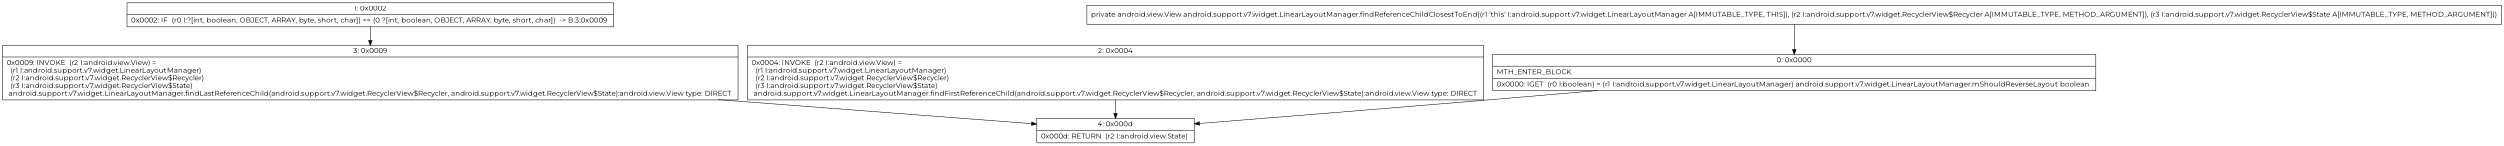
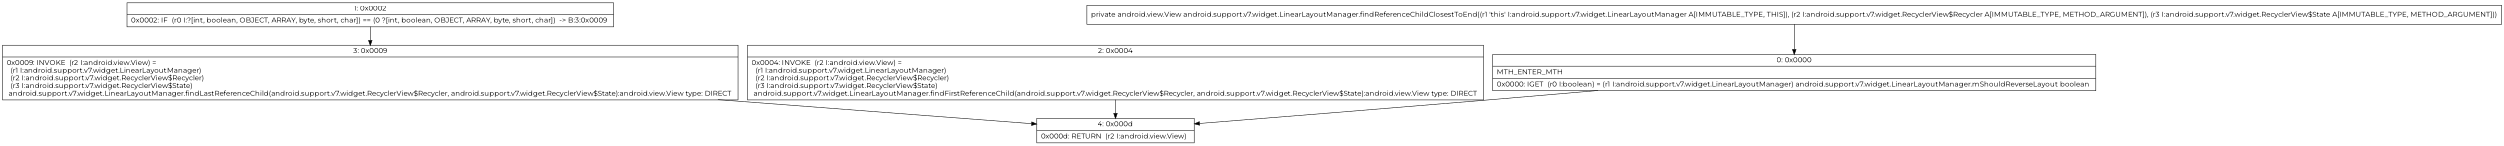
node "0: 0x0000": text "MTH_ENTER_BLOCK" -> "MTH_ENTER_MTH"
node "4: 0x000d": text "0x000d: RETURN  (r2 I:android.view.State)" -> "0x000d: RETURN  (r2 I:android.view.View)"
